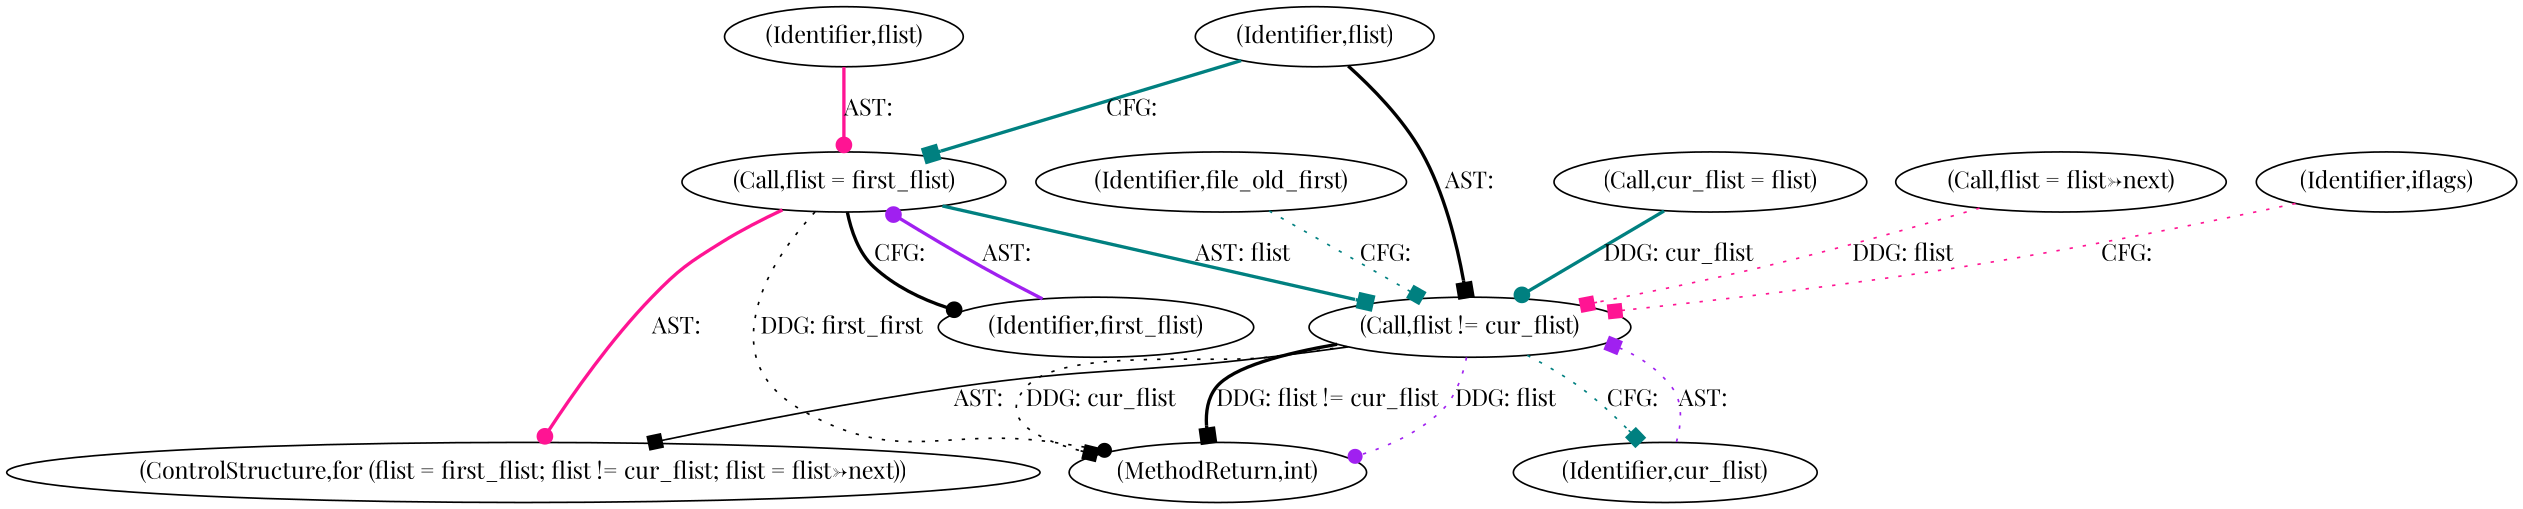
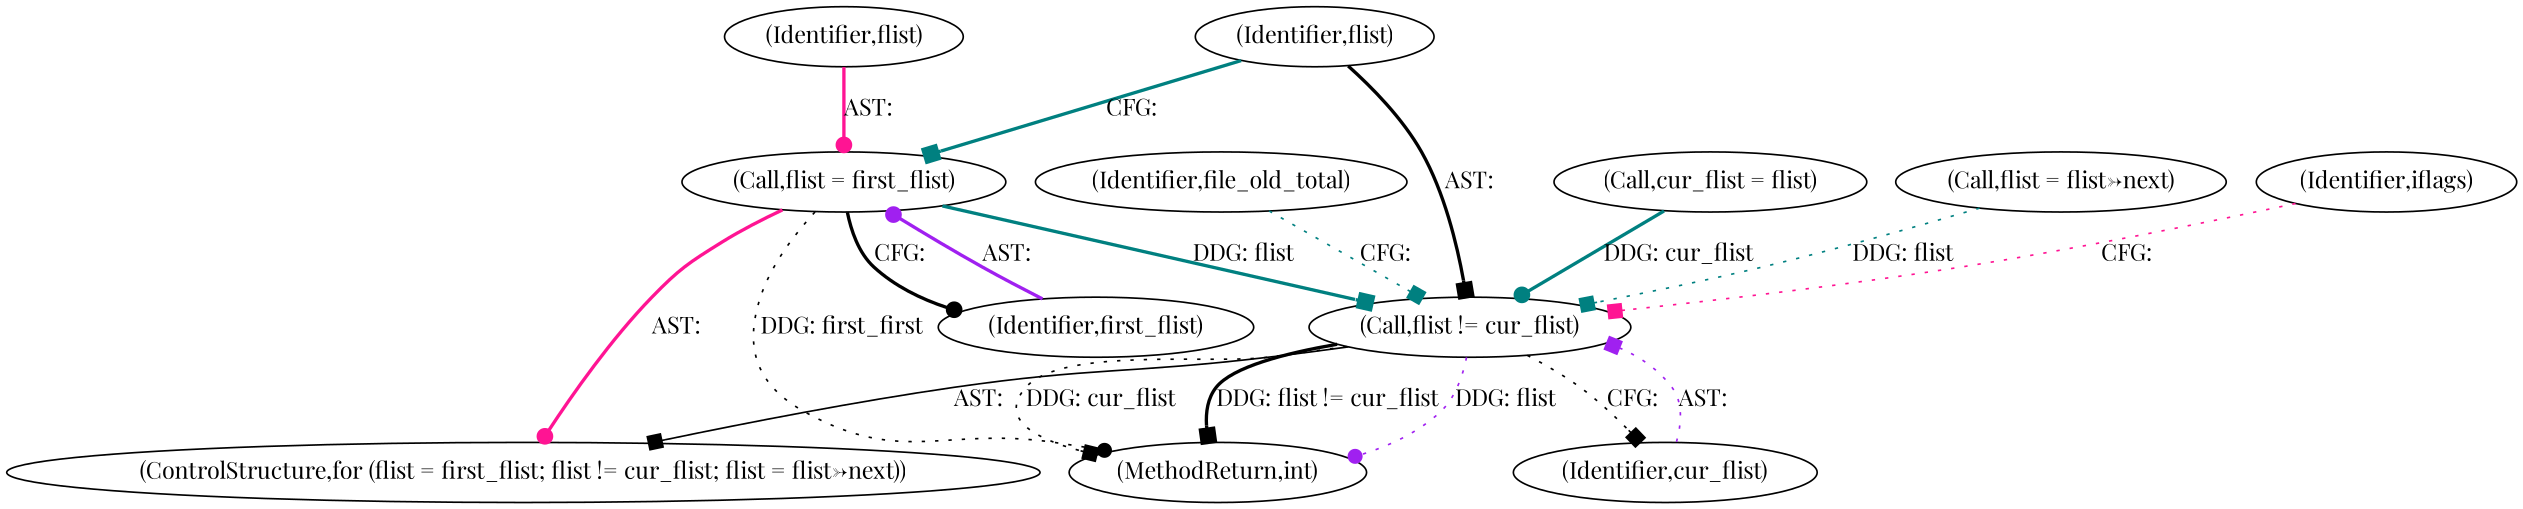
node "(Identifier,file_old_first)": label "(Identifier,file_old_first)" -> "(Identifier,file_old_total)"
edge "(Call,flist = first_flist)" -> "(Call,flist != cur_flist)": label "AST: flist" -> "DDG: flist"
edge "(Call,flist = flist->next)" -> "(Call,flist != cur_flist)": color deeppink -> teal
edge "(Call,flist != cur_flist)" -> "(Identifier,cur_flist)": color teal -> black
